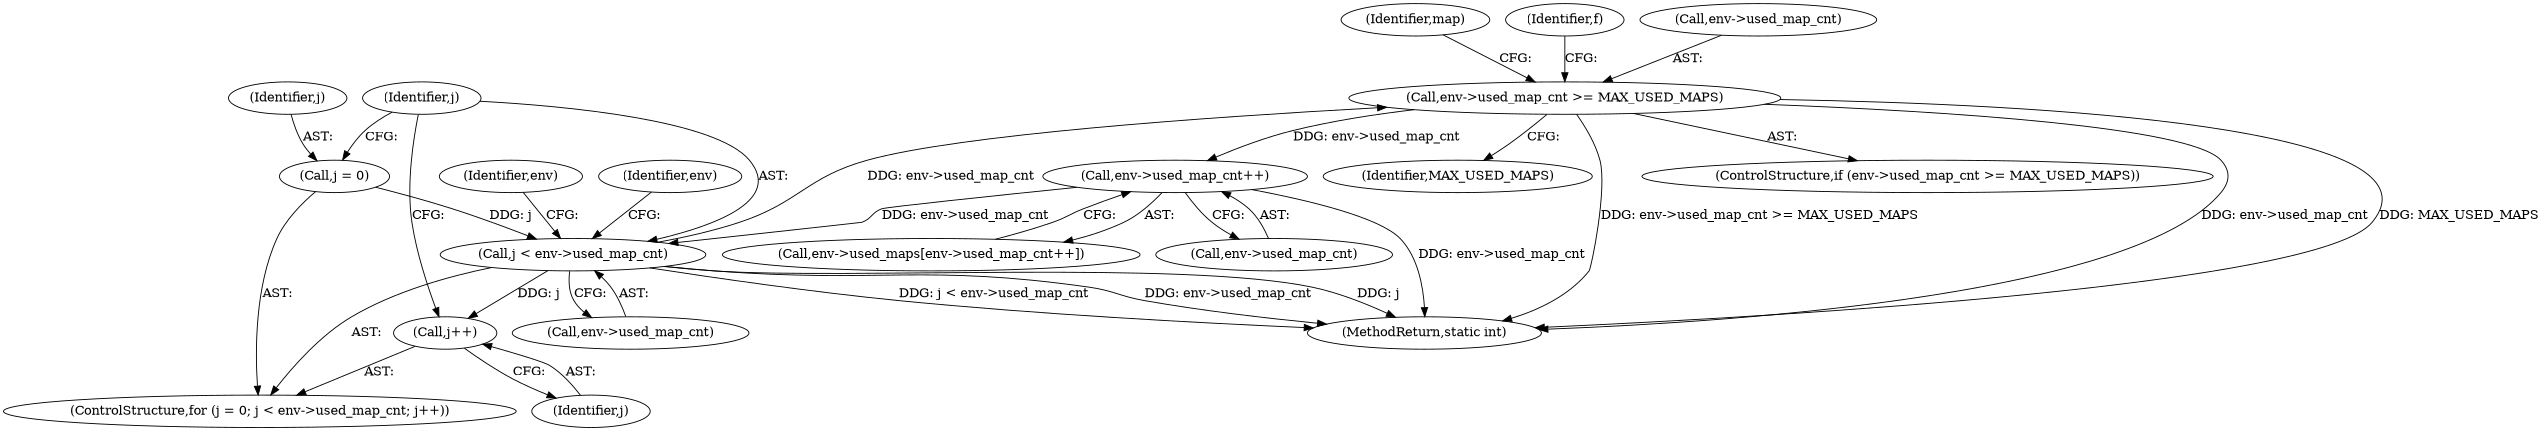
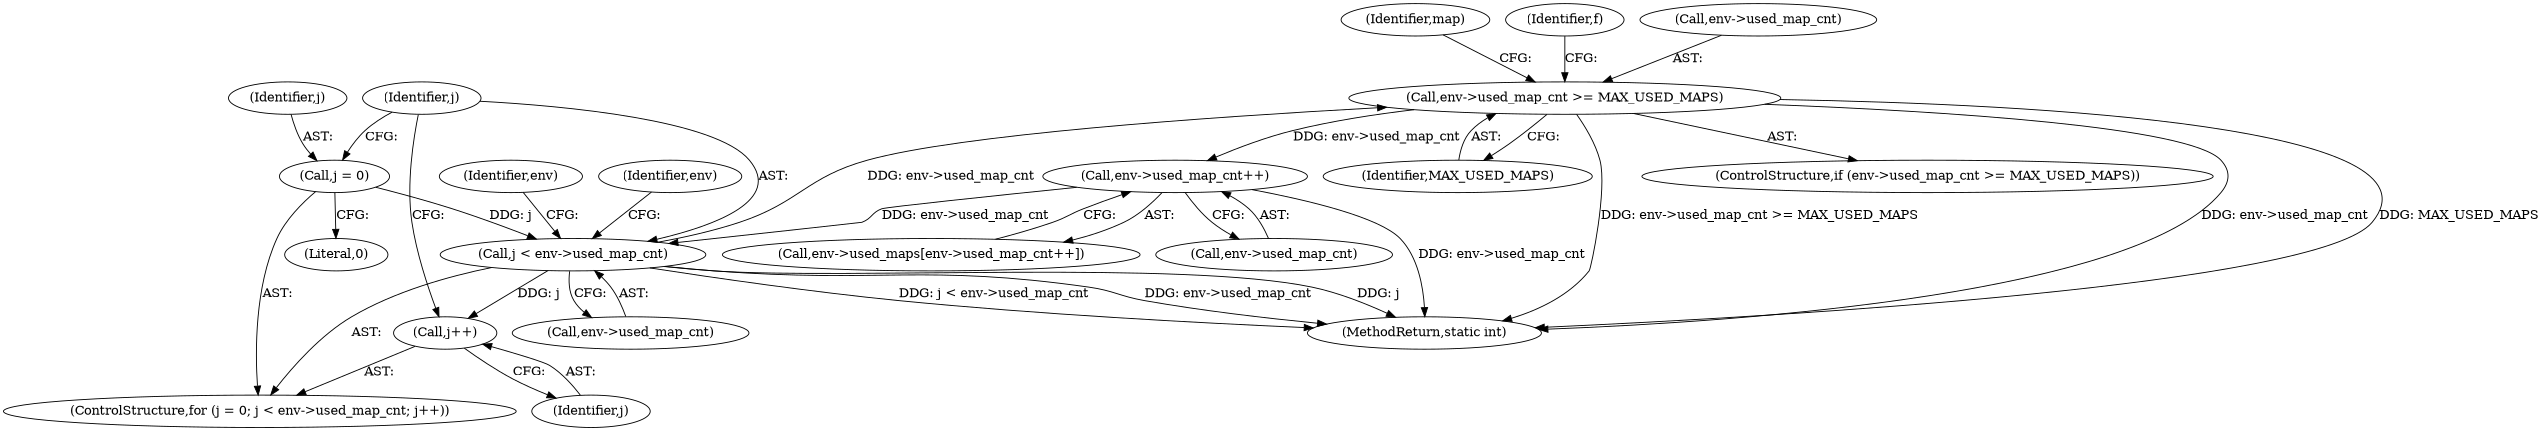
edge "(Identifier,MAX_USED_MAPS)" -> "(Call,env->used_map_cnt >= MAX_USED_MAPS)": added, label "AST:"
node "(Literal,0)": added
